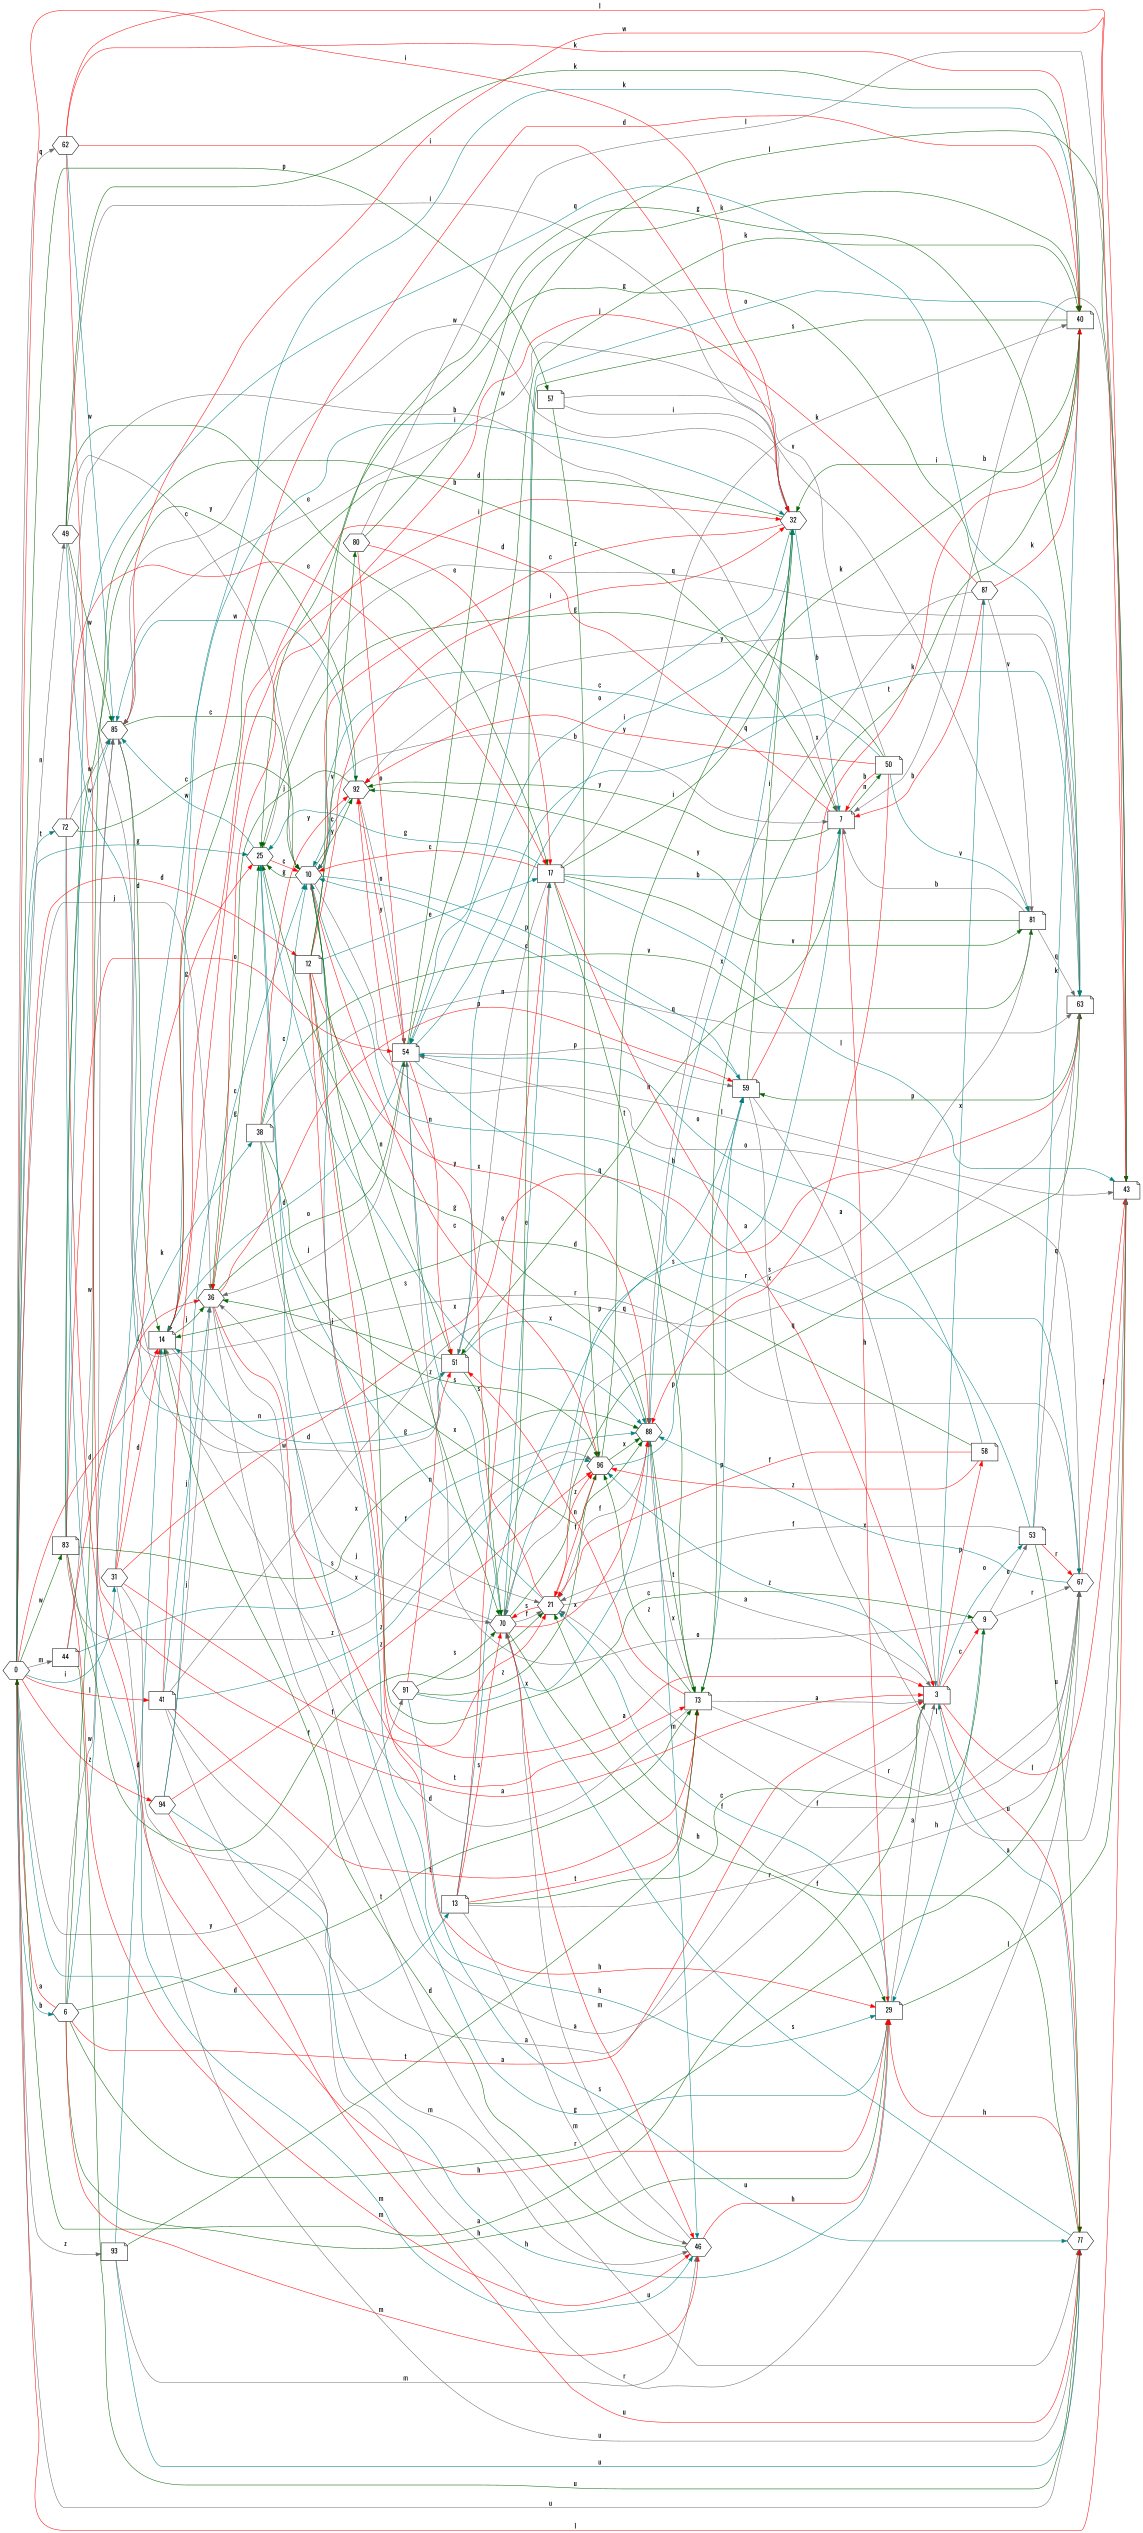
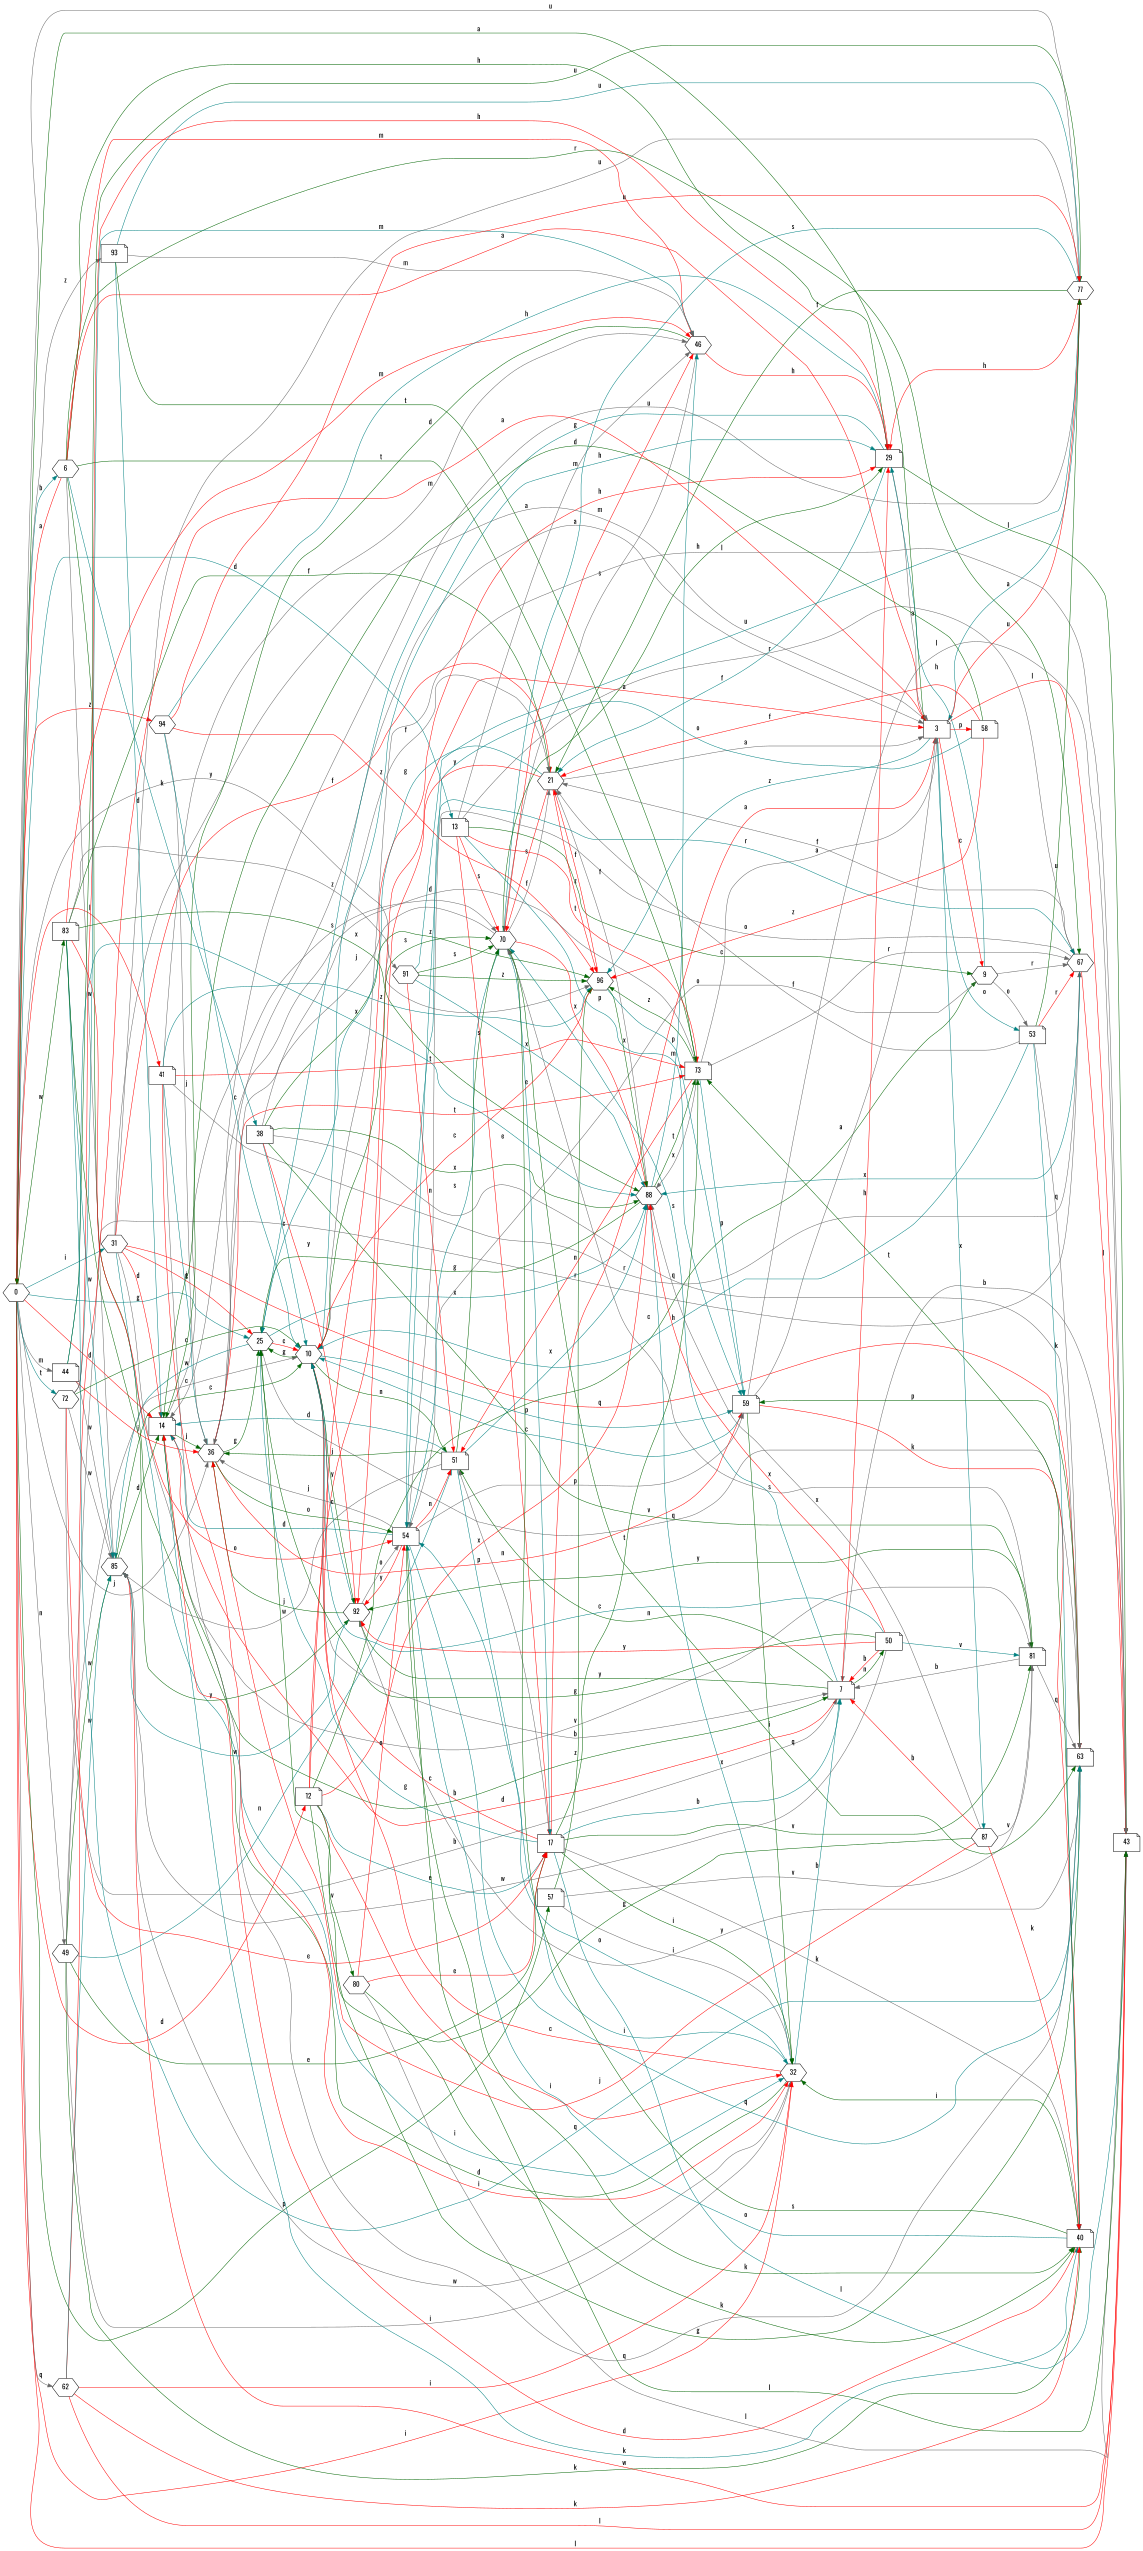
edge "96" -> "40": removed, label "k"
edge "31" -> "81": added, label "v"
